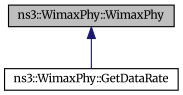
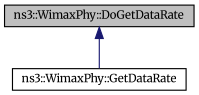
node "ns3::WimaxPhy::WimaxPhy": label "ns3::WimaxPhy::WimaxPhy" -> "ns3::WimaxPhy::DoGetDataRate"
